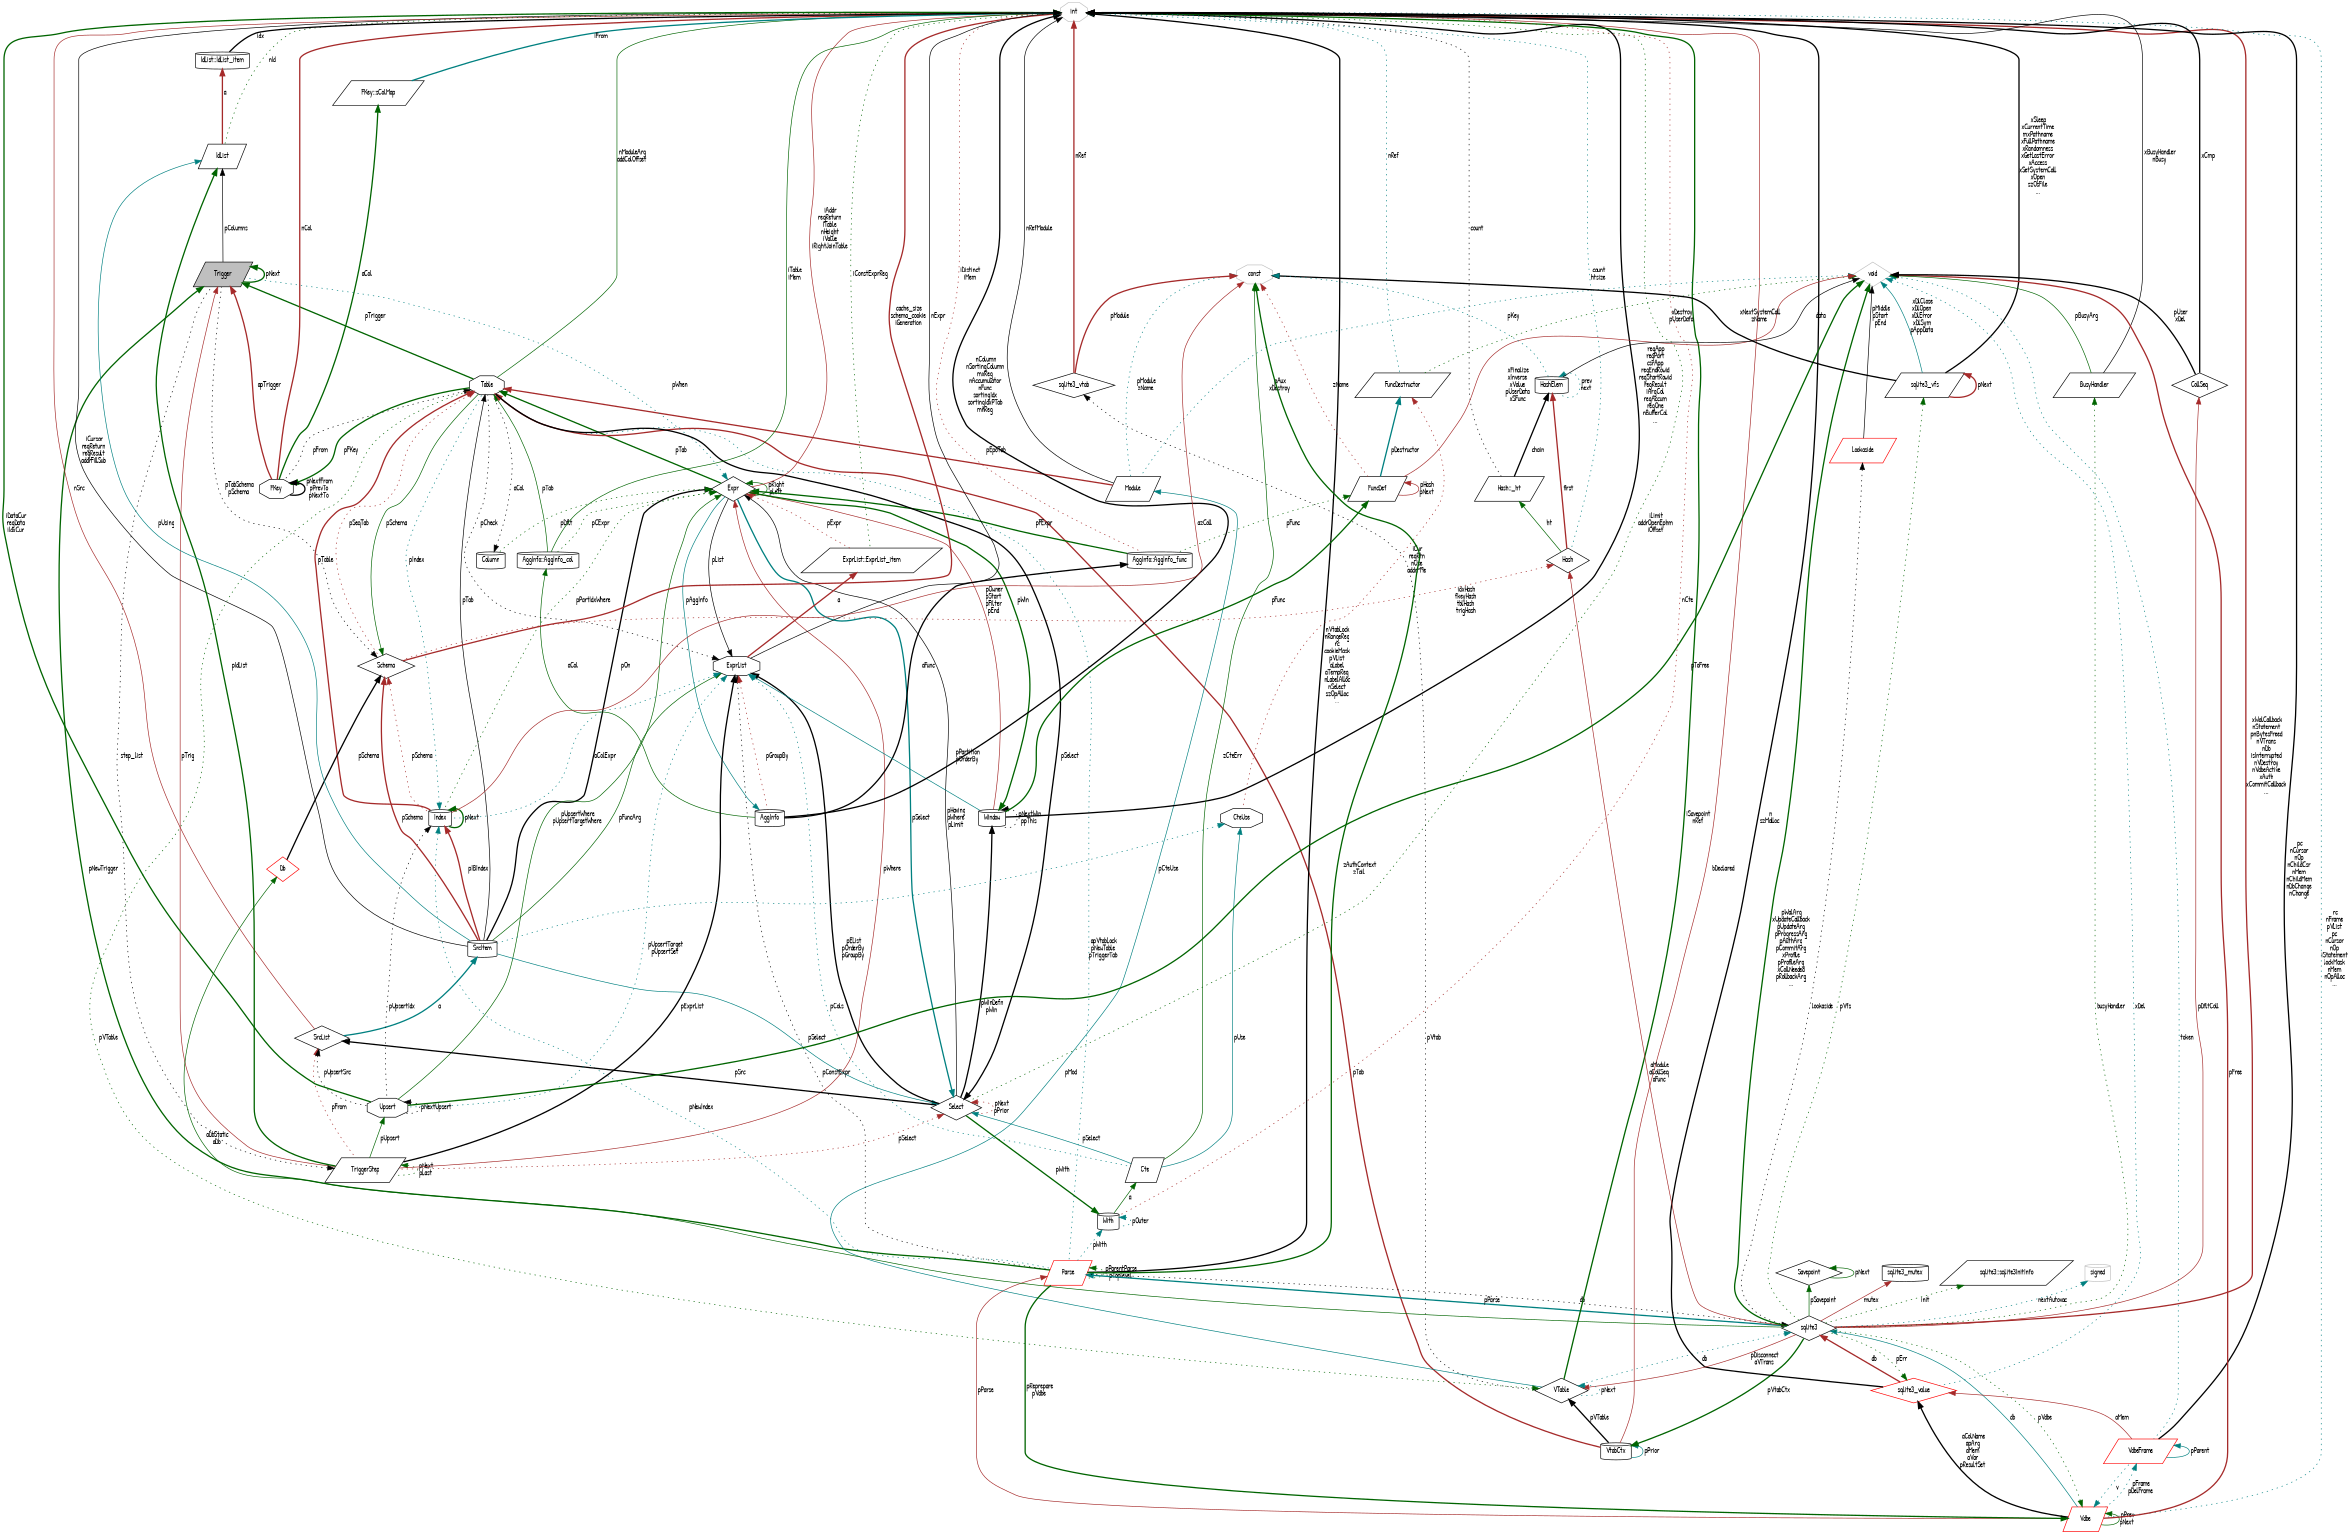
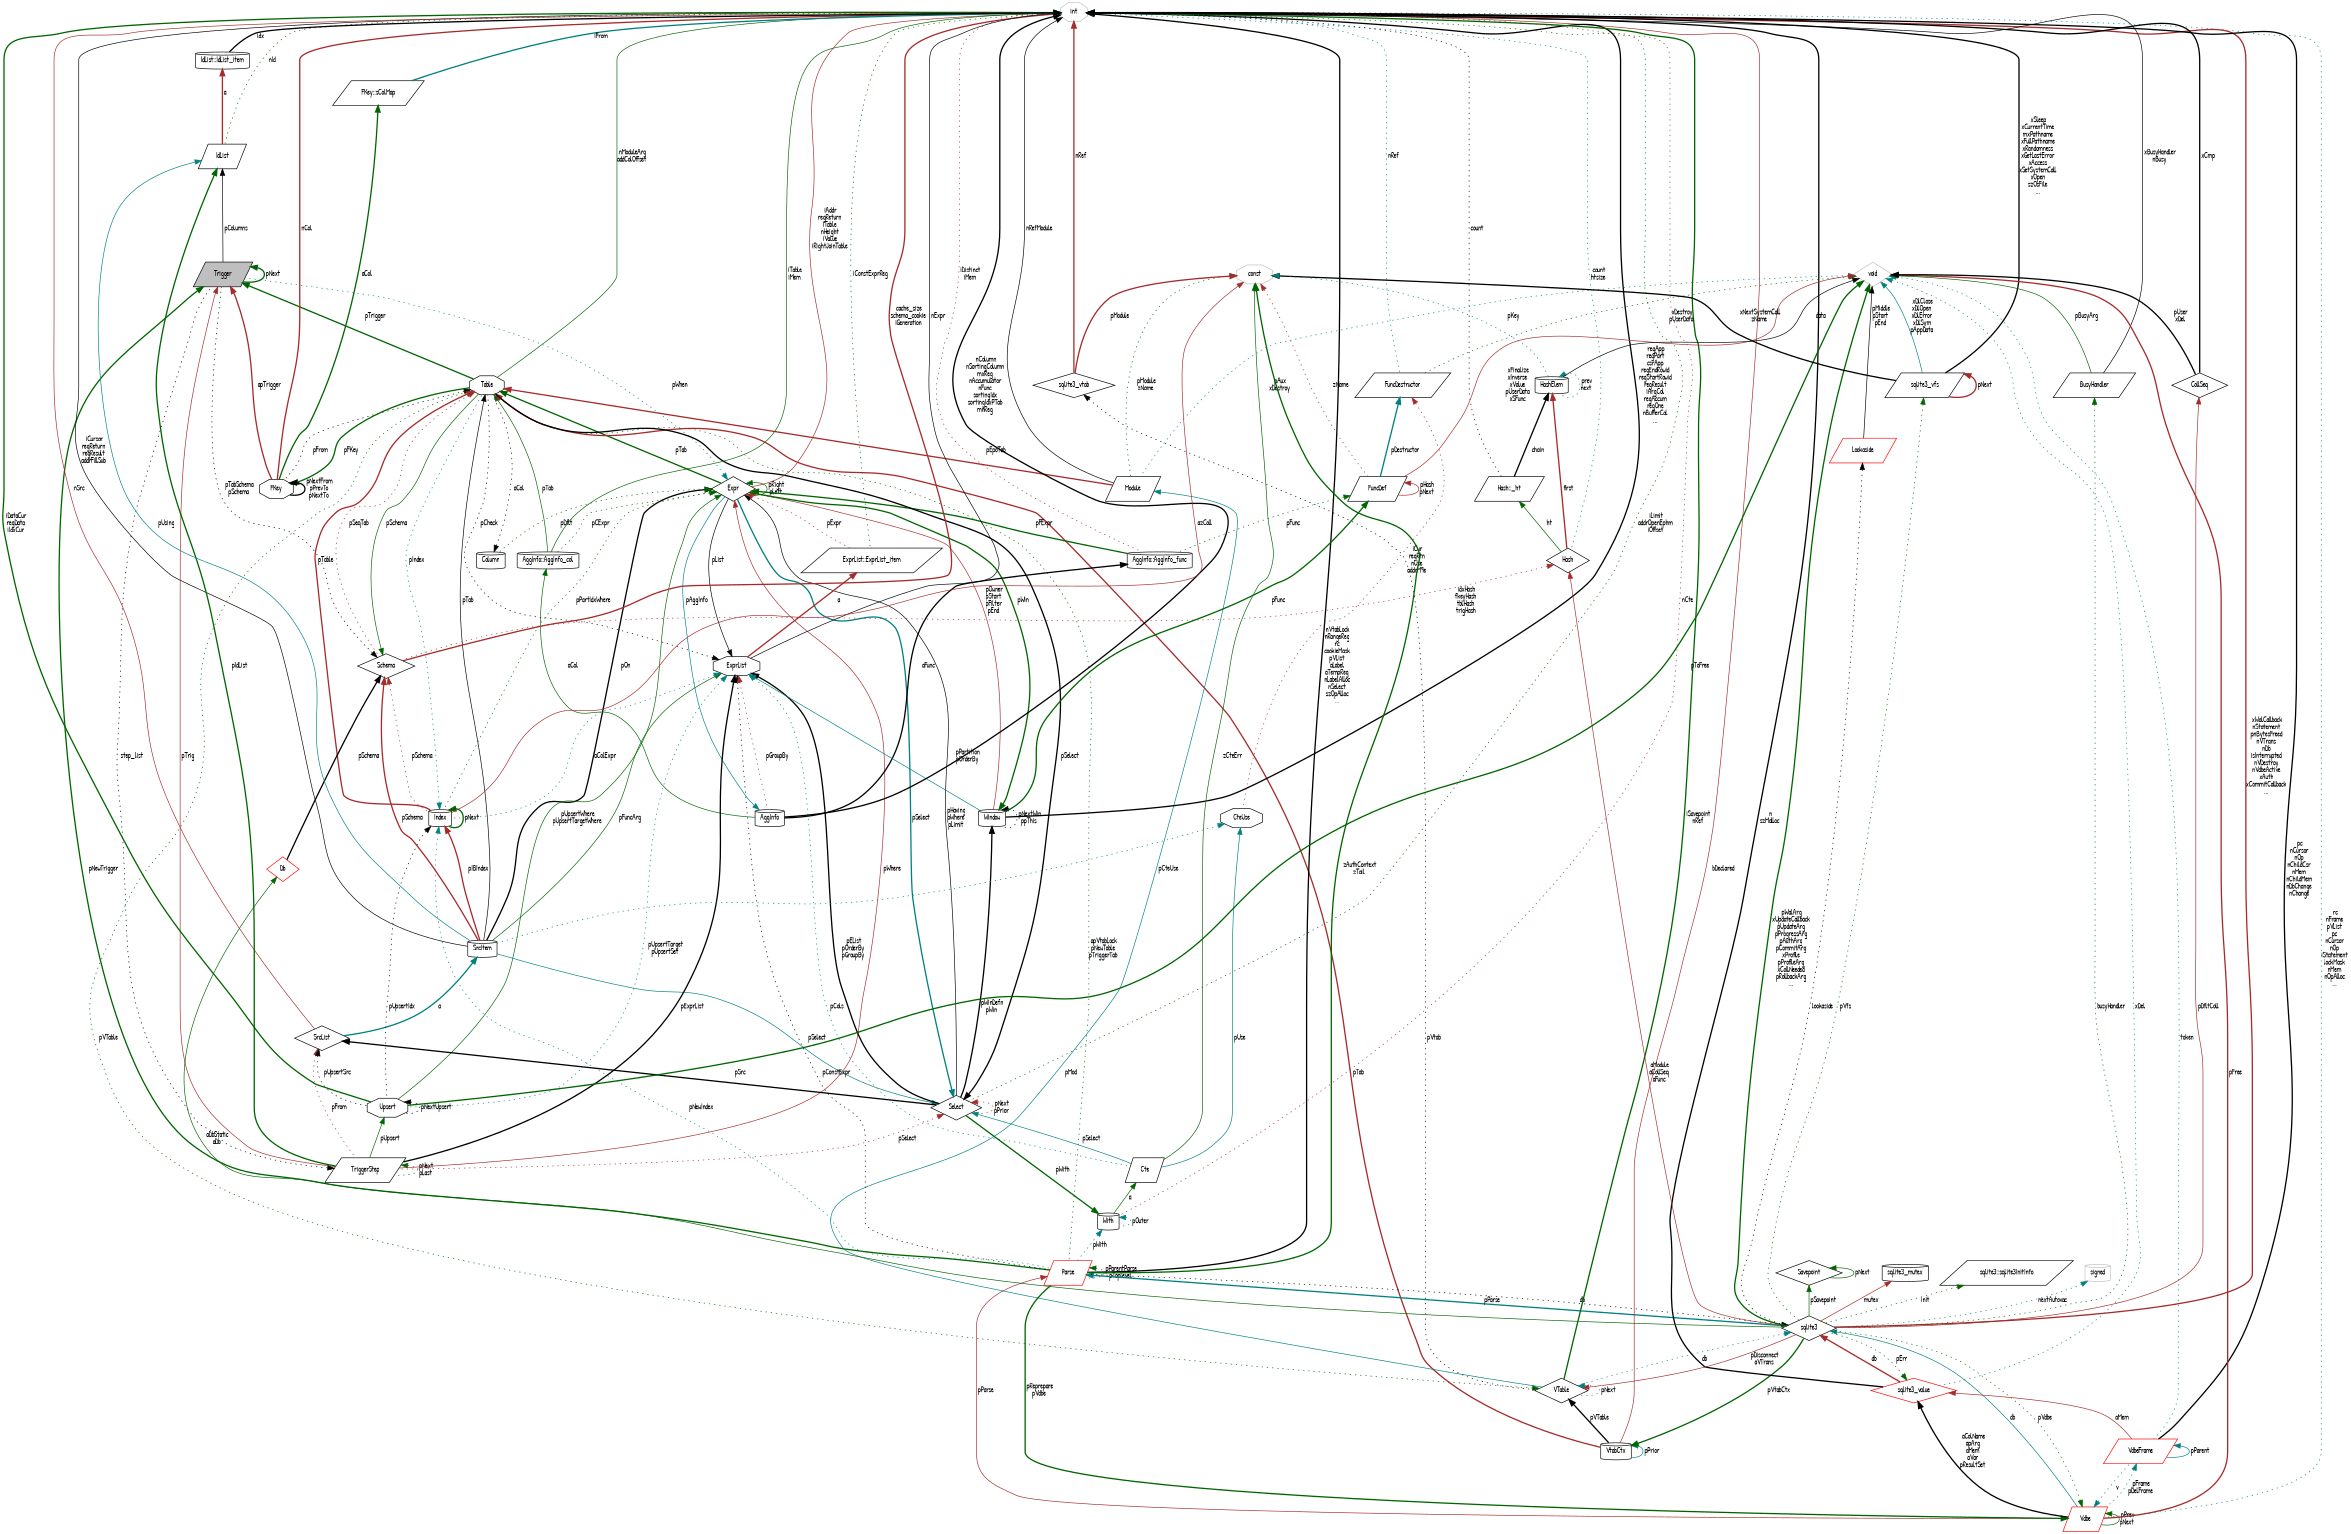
edge "Module" -> "const": color teal -> darkgreen
edge "Parse" -> "Table": color teal -> darkgreen
